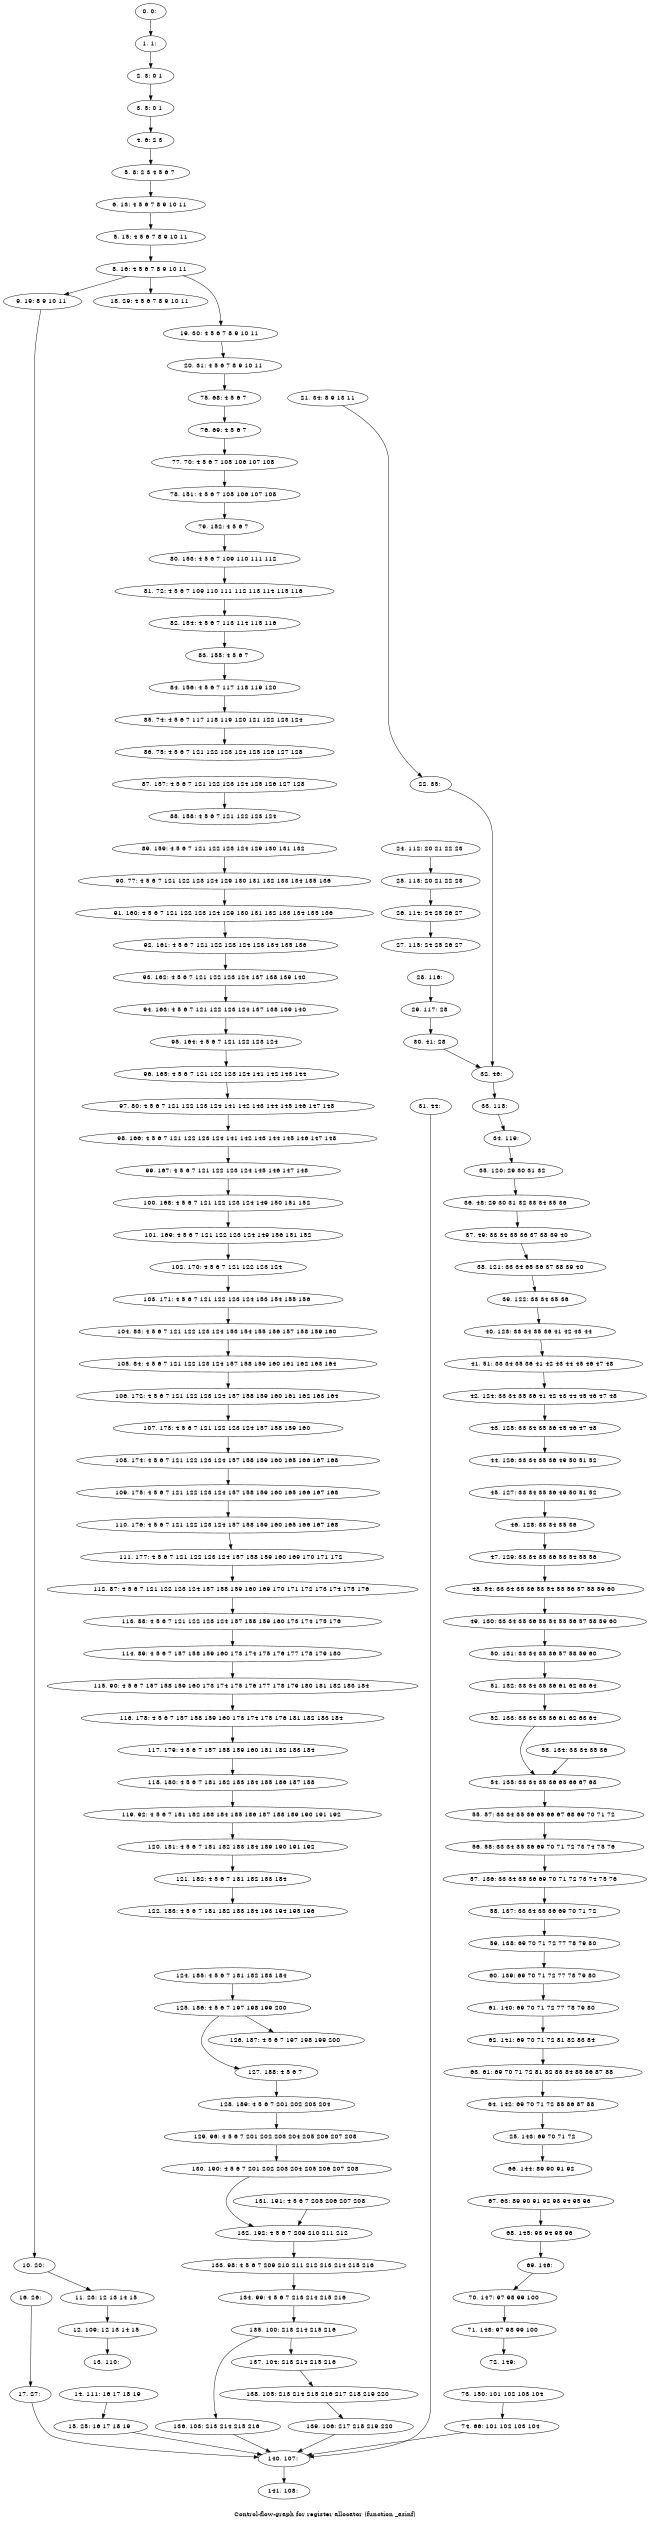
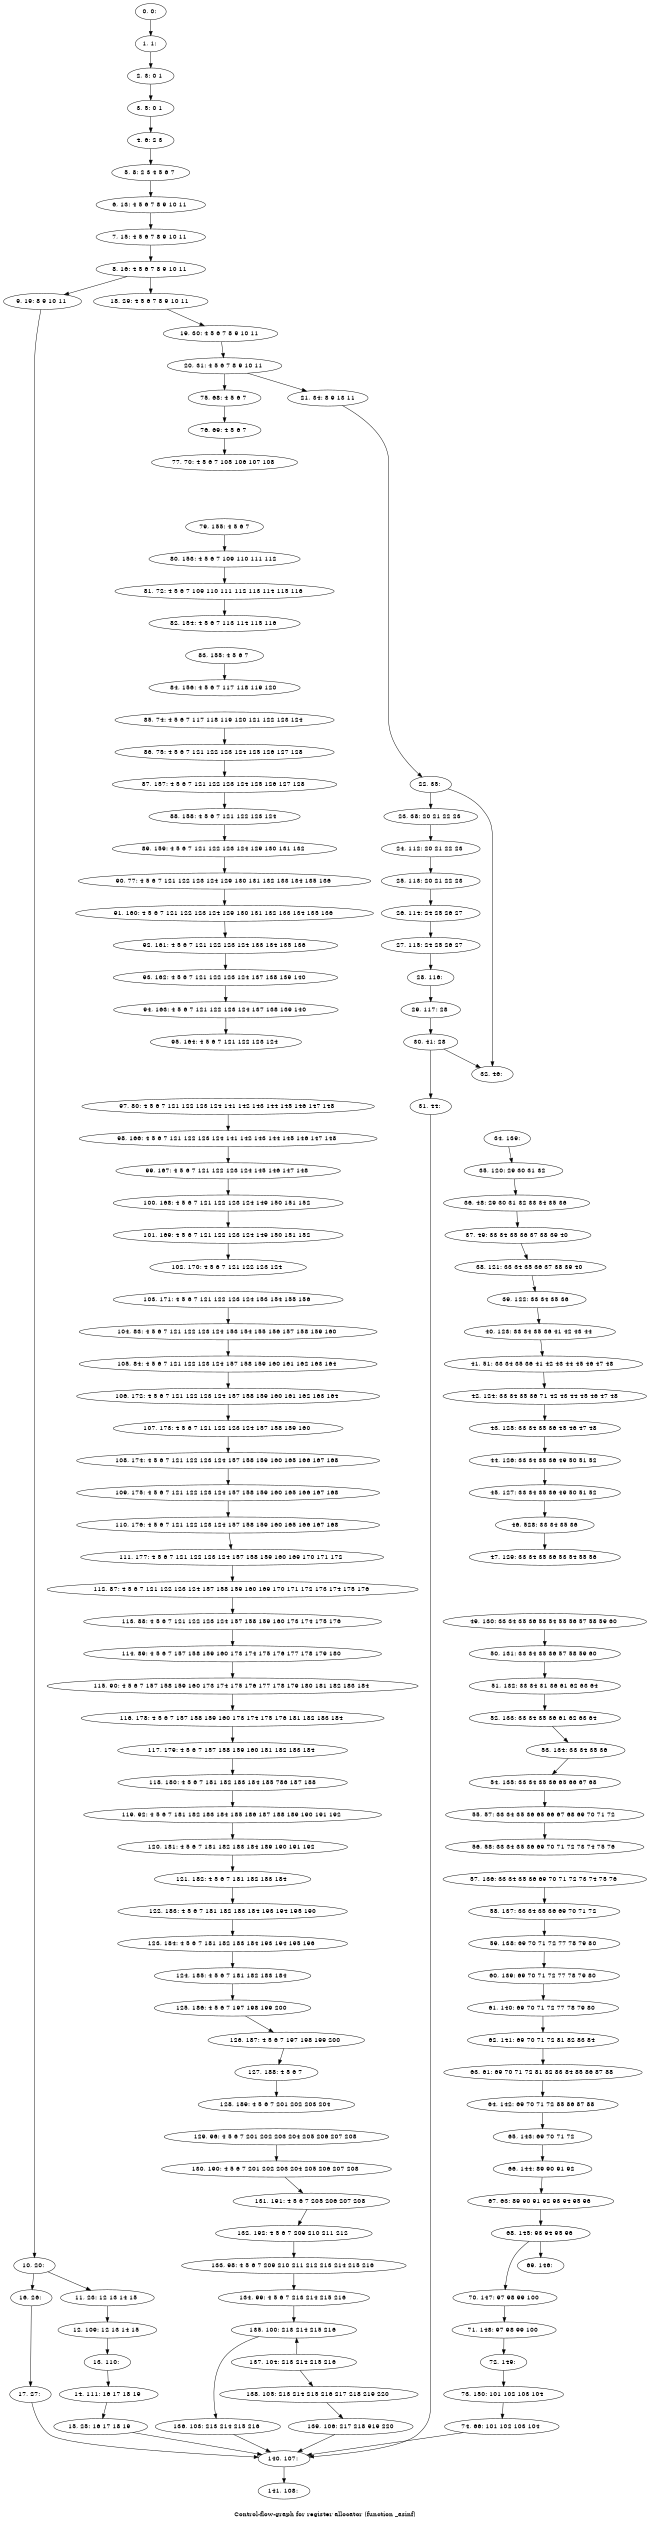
node "5, 15: 4 5 6 7 8 9 10 11": label "5, 15: 4 5 6 7 8 9 10 11" -> "7, 15: 4 5 6 7 8 9 10 11"
edge "8, 16: 4 5 6 7 8 9 10 11" -> "19, 30: 4 5 6 7 8 9 10 11": now "18, 29: 4 5 6 7 8 9 10 11" -> "19, 30: 4 5 6 7 8 9 10 11"
edge "20, 31: 4 5 6 7 8 9 10 11" -> "21, 34: 8 9 13 11": added
node "78, 151: 4 5 6 7 105 106 107 108": removed
node "79, 152: 4 5 6 7": label "79, 152: 4 5 6 7" -> "79, 155: 4 5 6 7"
edge "82, 154: 4 5 6 7 113 114 115 116" -> "83, 155: 4 5 6 7": removed
edge "84, 156: 4 5 6 7 117 118 119 120" -> "85, 74: 4 5 6 7 117 118 119 120 121 122 123 124": removed
edge "86, 75: 4 5 6 7 121 122 123 124 125 126 127 128" -> "87, 157: 4 5 6 7 121 122 123 124 125 126 127 128": added
node "23, 38: 20 21 22 23": added
edge "88, 158: 4 5 6 7 121 122 123 124" -> "89, 159: 4 5 6 7 121 122 123 124 129 130 131 132": added
node "92, 161: 4 5 6 7 121 122 123 124 123 134 135 136": label "92, 161: 4 5 6 7 121 122 123 124 123 134 135 136" -> "92, 161: 4 5 6 7 121 122 123 124 133 134 135 136"
edge "27, 115: 24 25 26 27" -> "28, 116:": added
edge "30, 41: 28" -> "31, 44:": added
node "96, 165: 4 5 6 7 121 122 123 124 141 142 143 144": removed
node "33, 118:": removed
node "34, 119:": label "34, 119:" -> "34, 139:"
node "101, 169: 4 5 6 7 121 122 123 124 149 156 151 152": label "101, 169: 4 5 6 7 121 122 123 124 149 156 151 152" -> "101, 169: 4 5 6 7 121 122 123 124 149 150 151 152"
node "38, 121: 33 34 65 36 37 38 39 40": label "38, 121: 33 34 65 36 37 38 39 40" -> "38, 121: 33 34 35 36 37 38 39 40"
edge "102, 170: 4 5 6 7 121 122 123 124" -> "103, 171: 4 5 6 7 121 122 123 124 153 154 155 156": removed
node "42, 124: 33 34 35 36 41 42 43 44 45 46 47 48": label "42, 124: 33 34 35 36 41 42 43 44 45 46 47 48" -> "42, 124: 33 34 35 36 71 42 43 44 45 46 47 48"
edge "44, 126: 33 34 35 36 49 50 51 52" -> "45, 127: 33 34 35 36 49 50 51 52": added
node "46, 128: 33 34 35 36": label "46, 128: 33 34 35 36" -> "46, 528: 33 34 35 36"
node "48, 54: 33 34 35 36 53 54 55 56 57 58 59 60": removed
node "51, 132: 33 34 35 36 61 62 63 64": label "51, 132: 33 34 35 36 61 62 63 64" -> "51, 132: 33 34 31 36 61 62 63 64"
edge "52, 133: 33 34 35 36 61 62 63 64" -> "54, 135: 33 34 35 36 65 66 67 68": now "52, 133: 33 34 35 36 61 62 63 64" -> "53, 134: 33 34 35 36"
node "118, 180: 4 5 6 7 181 182 183 184 185 186 187 188": label "118, 180: 4 5 6 7 181 182 183 184 185 186 187 188" -> "118, 180: 4 5 6 7 181 182 183 184 185 786 187 188"
edge "56, 58: 33 34 35 36 69 70 71 72 73 74 75 76" -> "57, 136: 33 34 35 36 69 70 71 72 73 74 75 76": removed
node "122, 183: 4 5 6 7 181 182 183 184 193 194 195 196": label "122, 183: 4 5 6 7 181 182 183 184 193 194 195 196" -> "122, 183: 4 5 6 7 181 182 183 184 193 194 195 190"
node "123, 184: 4 5 6 7 181 182 183 184 193 194 195 196": added
edge "125, 186: 4 5 6 7 197 198 199 200" -> "127, 188: 4 5 6 7": now "126, 187: 4 5 6 7 197 198 199 200" -> "127, 188: 4 5 6 7"
edge "128, 189: 4 5 6 7 201 202 203 204" -> "129, 96: 4 5 6 7 201 202 203 204 205 206 207 208": removed
node "25, 143: 69 70 71 72": label "25, 143: 69 70 71 72" -> "65, 143: 69 70 71 72"
edge "66, 144: 89 90 91 92" -> "67, 63: 89 90 91 92 93 94 95 96": added
edge "130, 190: 4 5 6 7 201 202 203 204 205 206 207 208" -> "132, 192: 4 5 6 7 209 210 211 212": now "130, 190: 4 5 6 7 201 202 203 204 205 206 207 208" -> "131, 191: 4 5 6 7 205 206 207 208"
edge "10, 20:" -> "16, 26:": added
edge "69, 146:" -> "70, 147: 97 98 99 100": now "68, 145: 93 94 95 96" -> "70, 147: 97 98 99 100"
edge "135, 100: 213 214 215 216" -> "137, 104: 213 214 215 216": reversed
edge "13, 110:" -> "14, 111: 16 17 18 19": added
edge "72, 149:" -> "73, 150: 101 102 103 104": added
node "139, 106: 217 218 219 220": label "139, 106: 217 218 219 220" -> "139, 106: 217 218 919 220"
